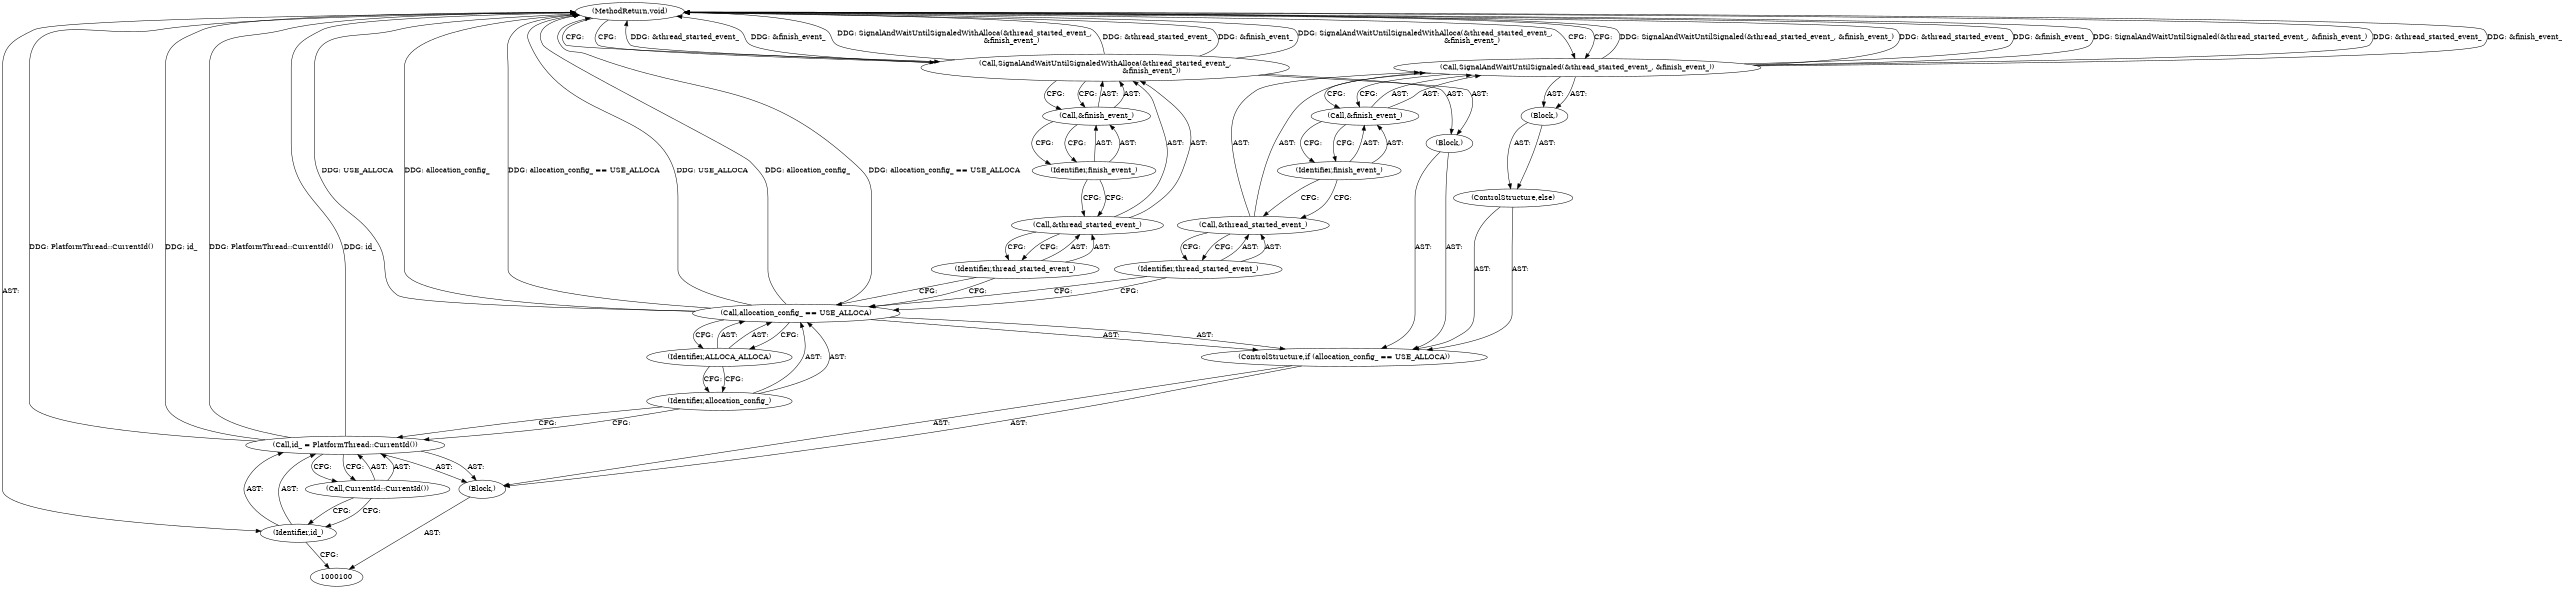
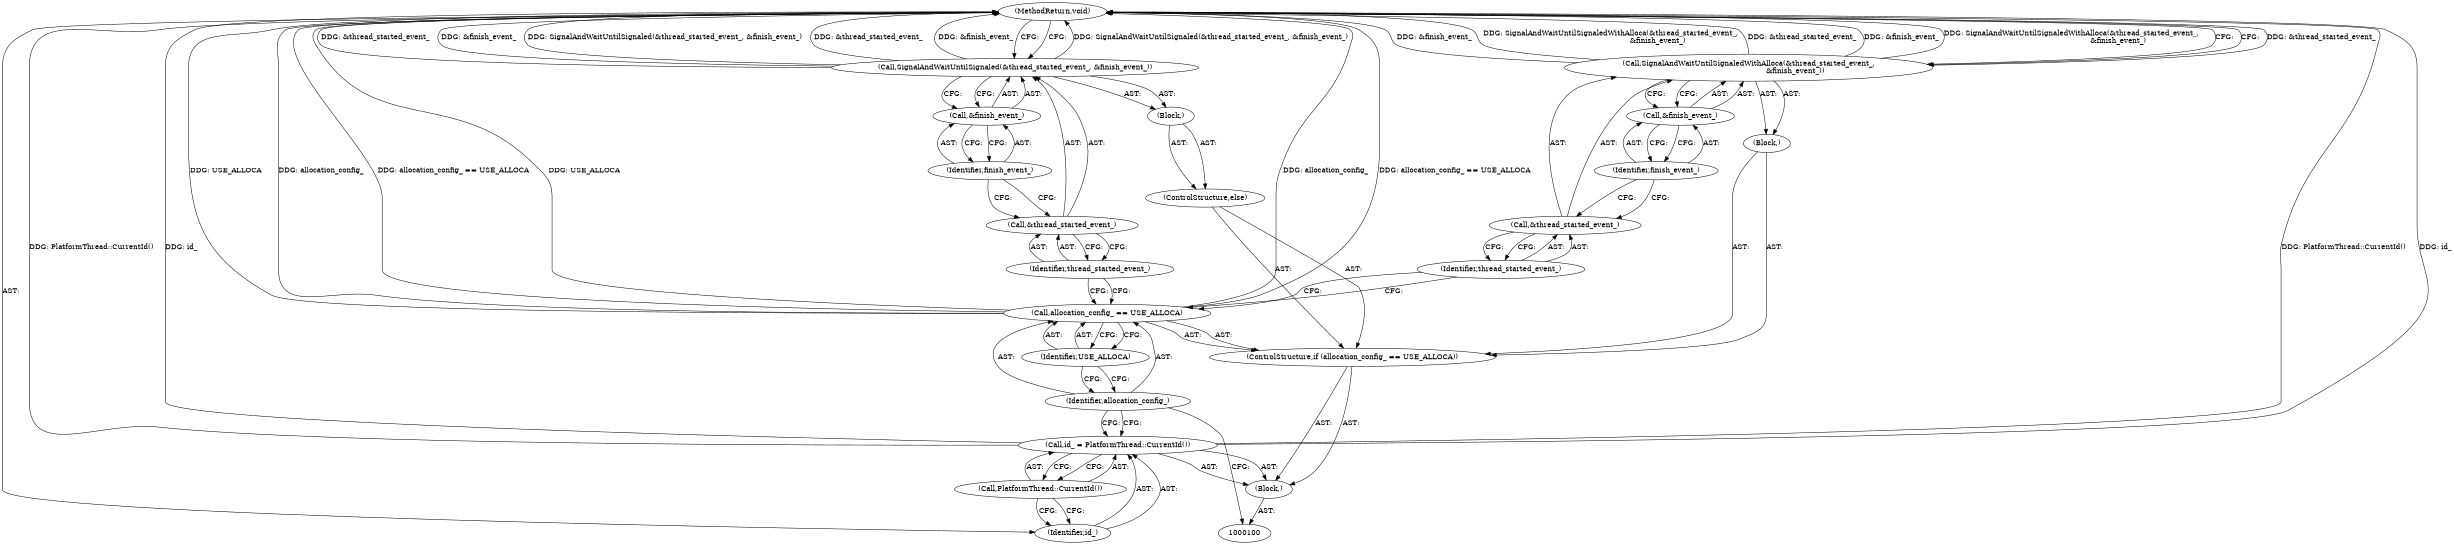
node "(Identifier,ALLOCA_ALLOCA)": label "(Identifier,ALLOCA_ALLOCA)" -> "(Identifier,USE_ALLOCA)"
node "(Call,CurrentId::CurrentId())": label "(Call,CurrentId::CurrentId())" -> "(Call,PlatformThread::CurrentId())"
edge "(Identifier,id_)" -> "1000100": now "(Identifier,allocation_config_)" -> "1000100"
